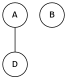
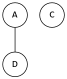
node "B": removed
node "C": added
